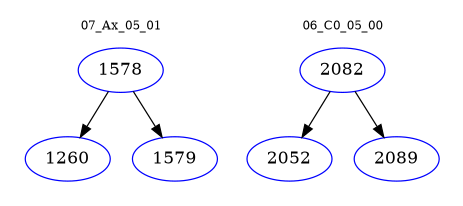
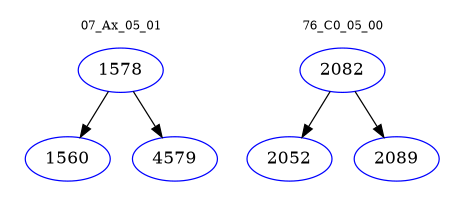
cluster "06_C0_05_00": label "06_C0_05_00" -> "76_C0_05_00"
node "1260": label "1260" -> "1560"
node "1579": label "1579" -> "4579"
